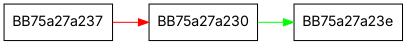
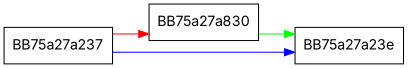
node "BB75a27a230": label "BB75a27a230" -> "BB75a27a830"
edge "BB75a27a237" -> "BB75a27a23e": added
